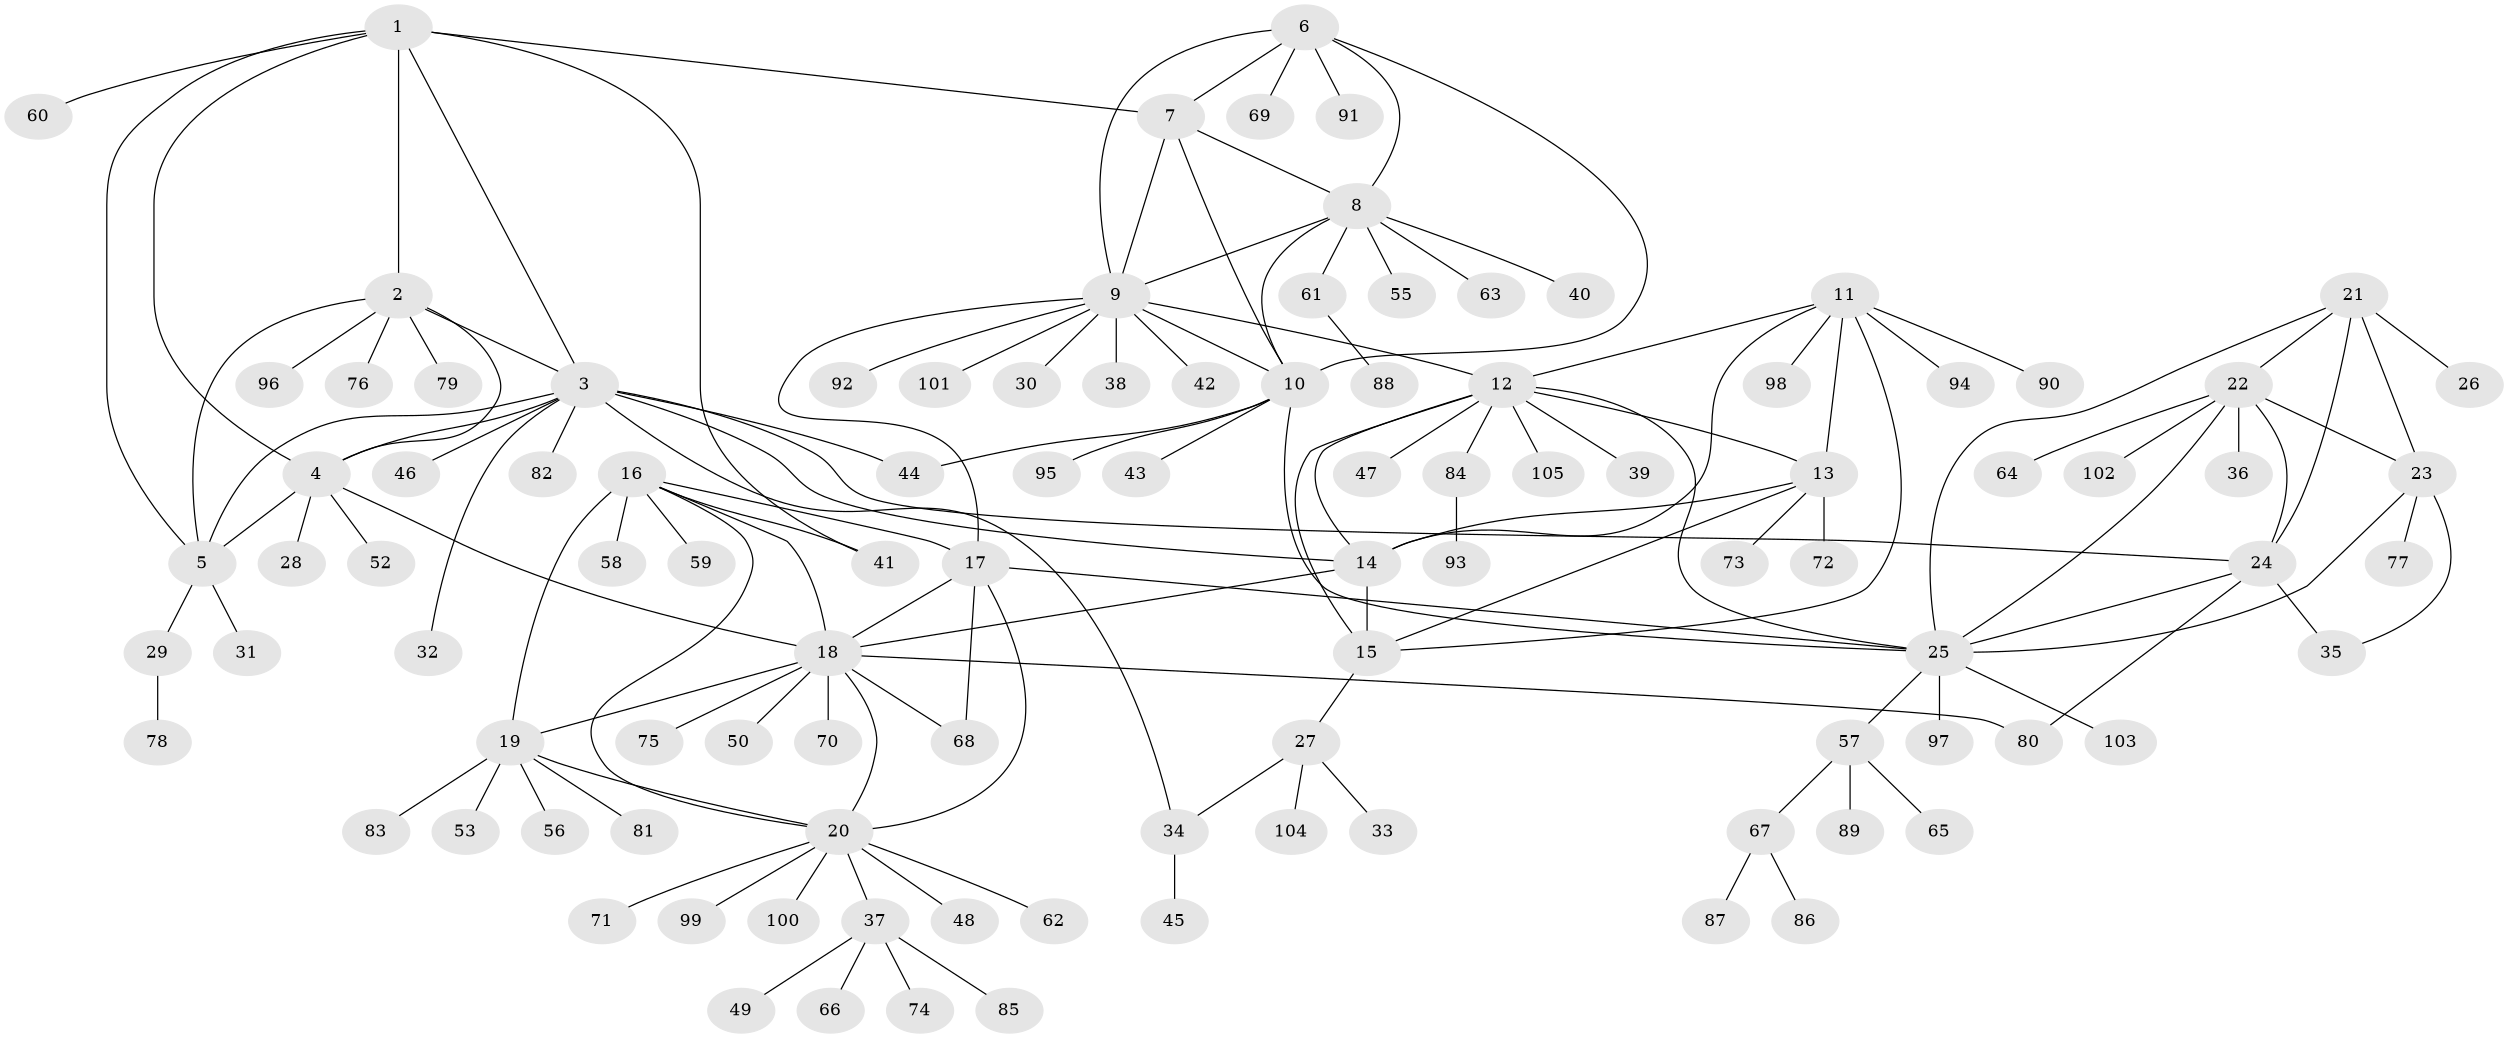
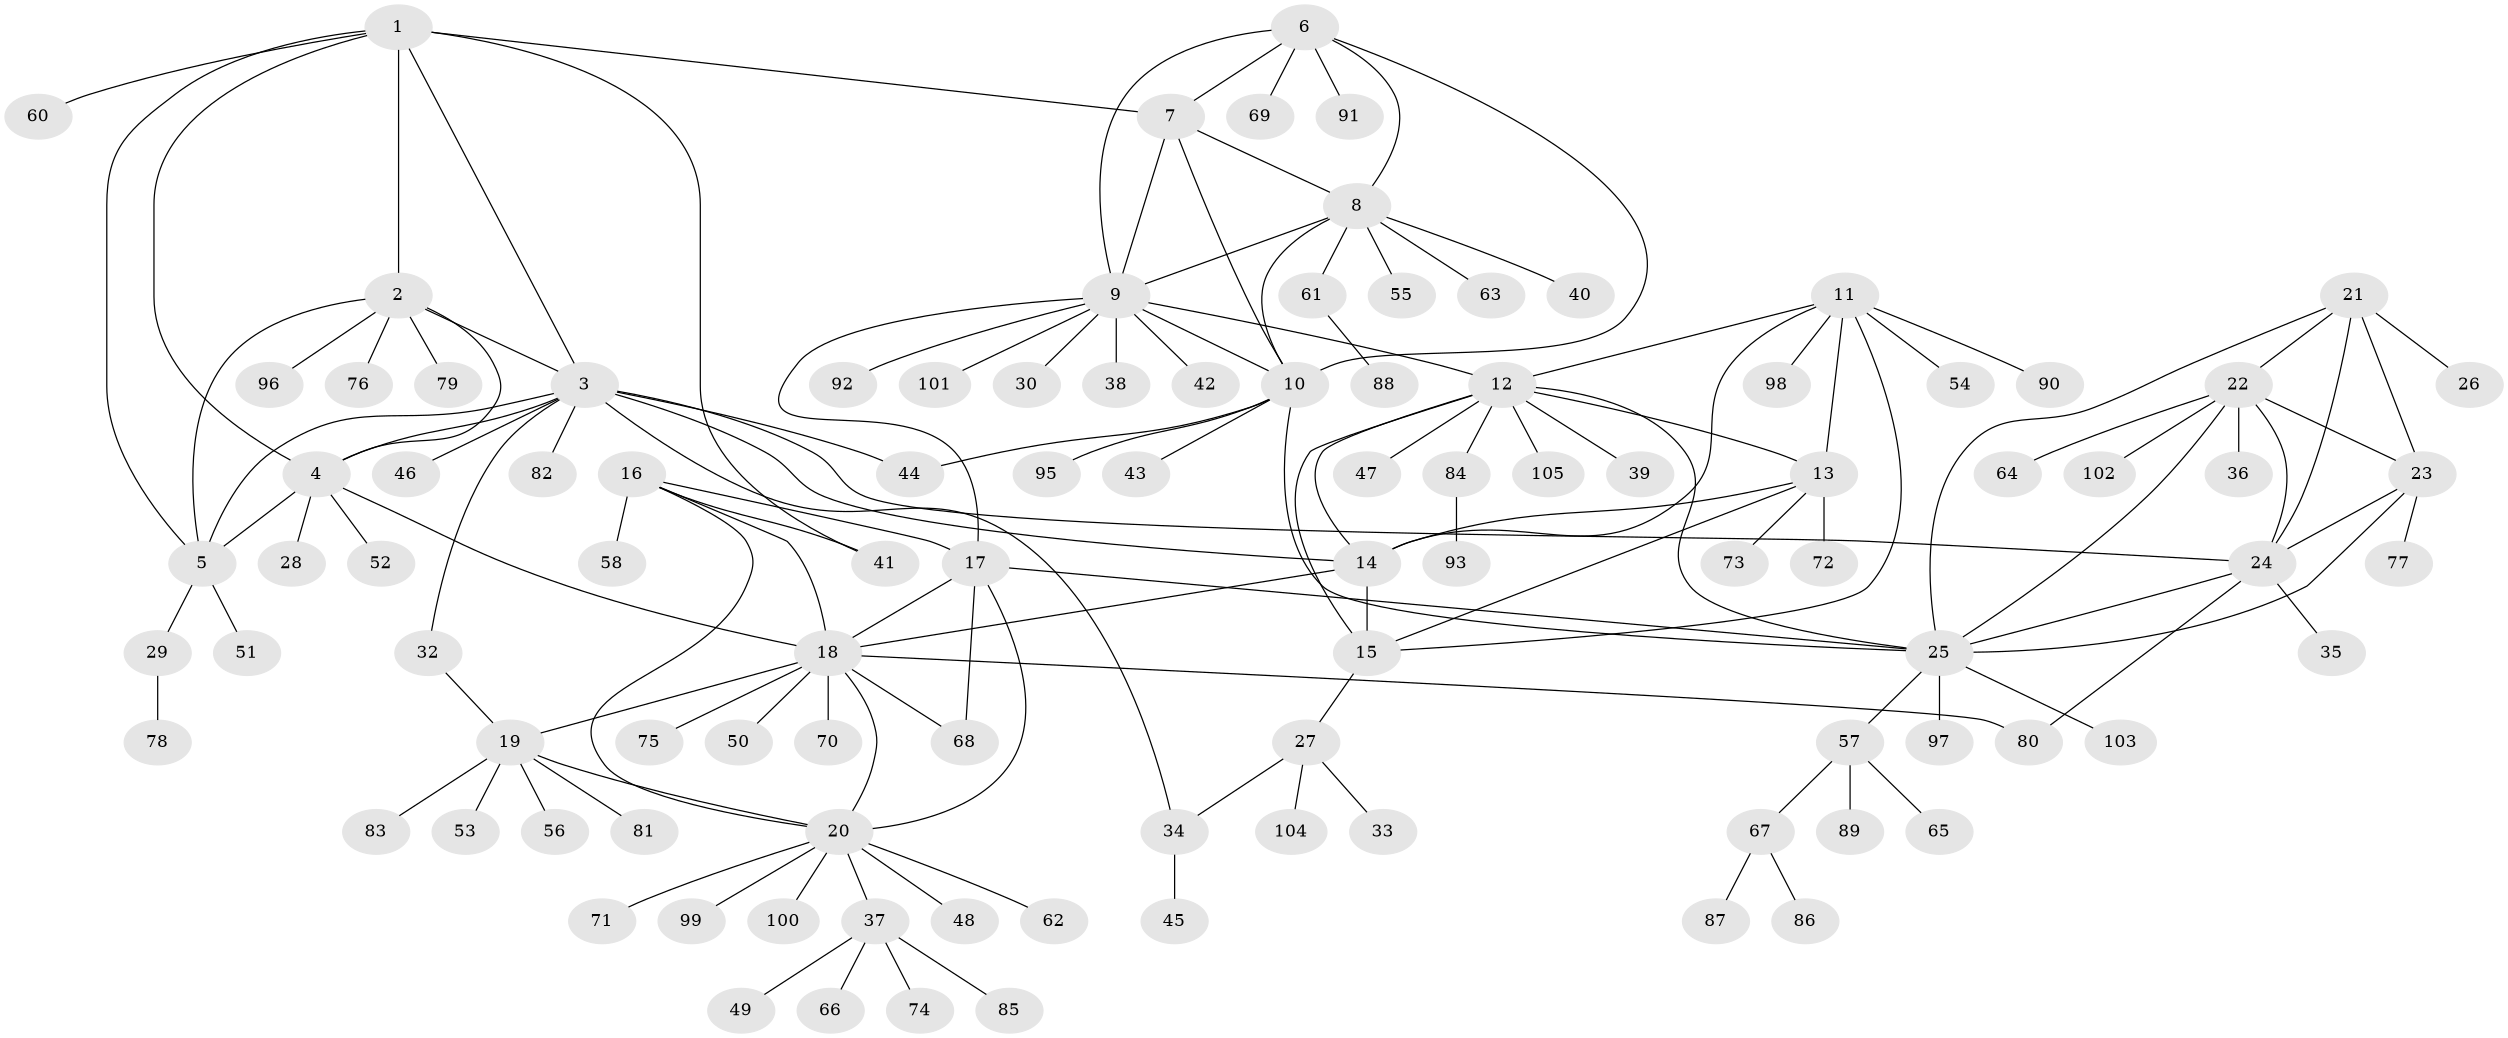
node "94": label "94" -> "54"
node "59": removed
edge "23" -- "35": now "23" -- "24"
edge "16" -- "19": now "32" -- "19"
node "31": label "31" -> "51"
